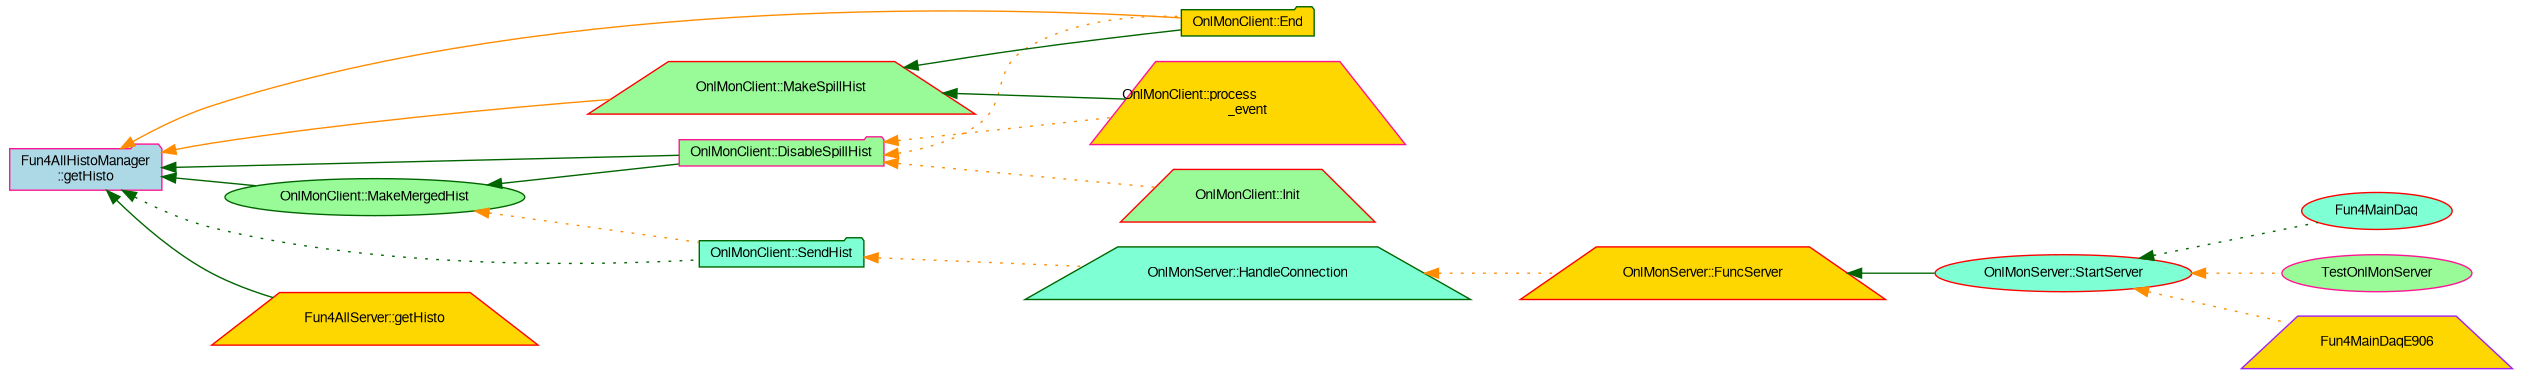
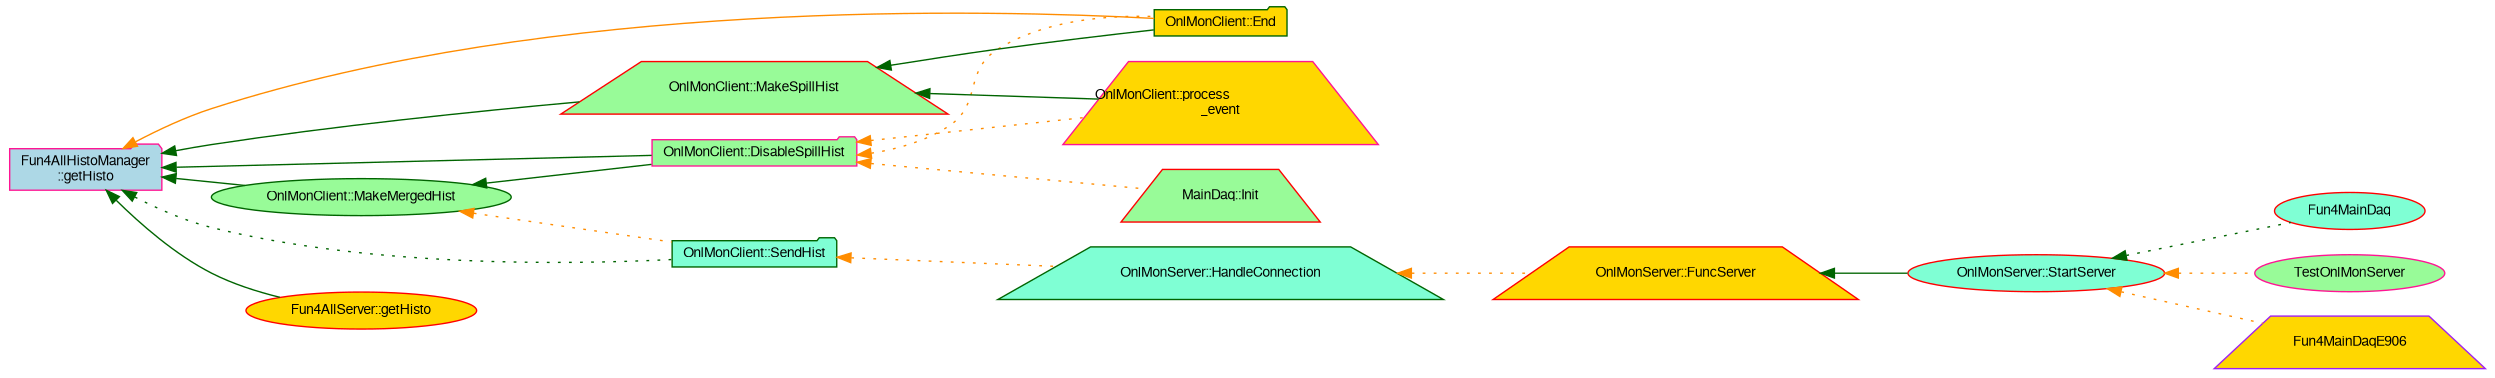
edge "OnlMonClient::MakeSpillHist" -> "Fun4AllHistoManager ::getHisto": color darkorange -> darkgreen
node "OnlMonClient::Init": label "OnlMonClient::Init" -> "MainDaq::Init"
node "Fun4AllServer::getHisto": shape trapezium -> ellipse
